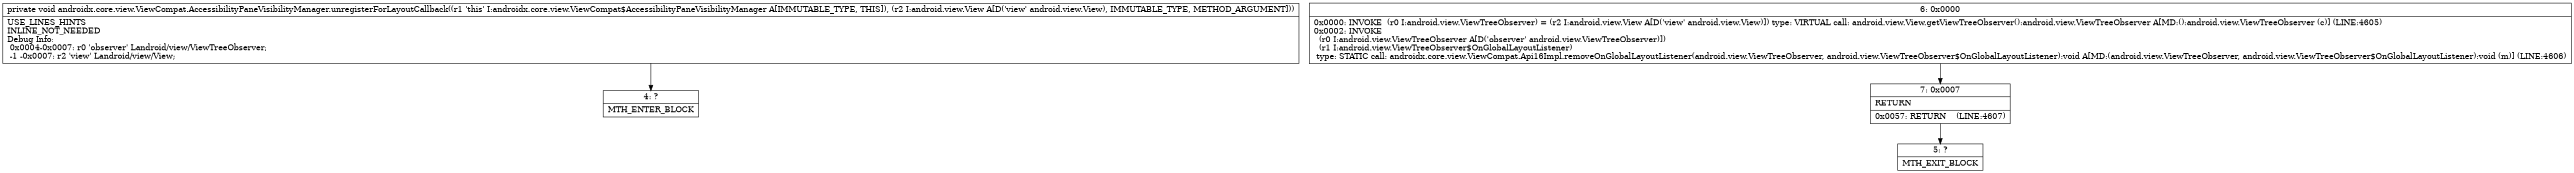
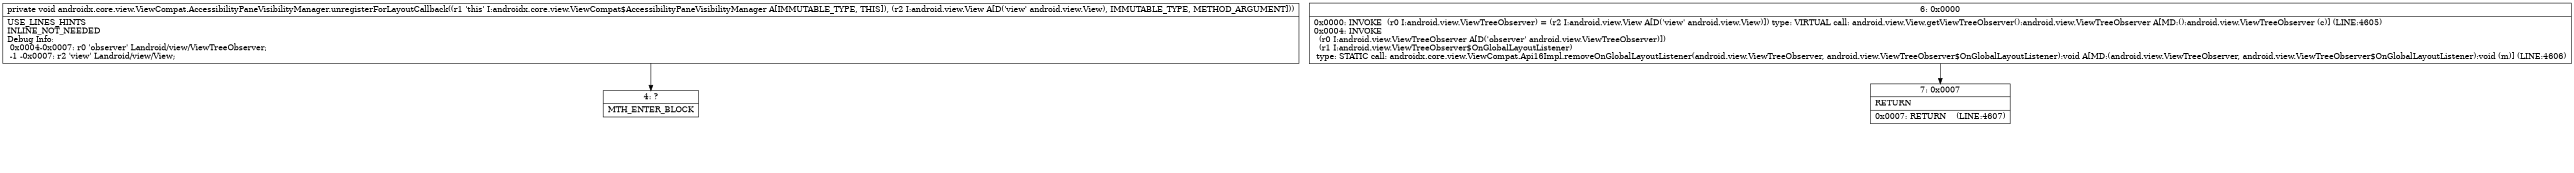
node "6: 0x0000": text "0x0002: INVOKE" -> "0x0004: INVOKE"
node "7: 0x0007": text "0x0057: RETURN    (LINE:4607)" -> "0x0007: RETURN    (LINE:4607)"
node "5: ?": removed
